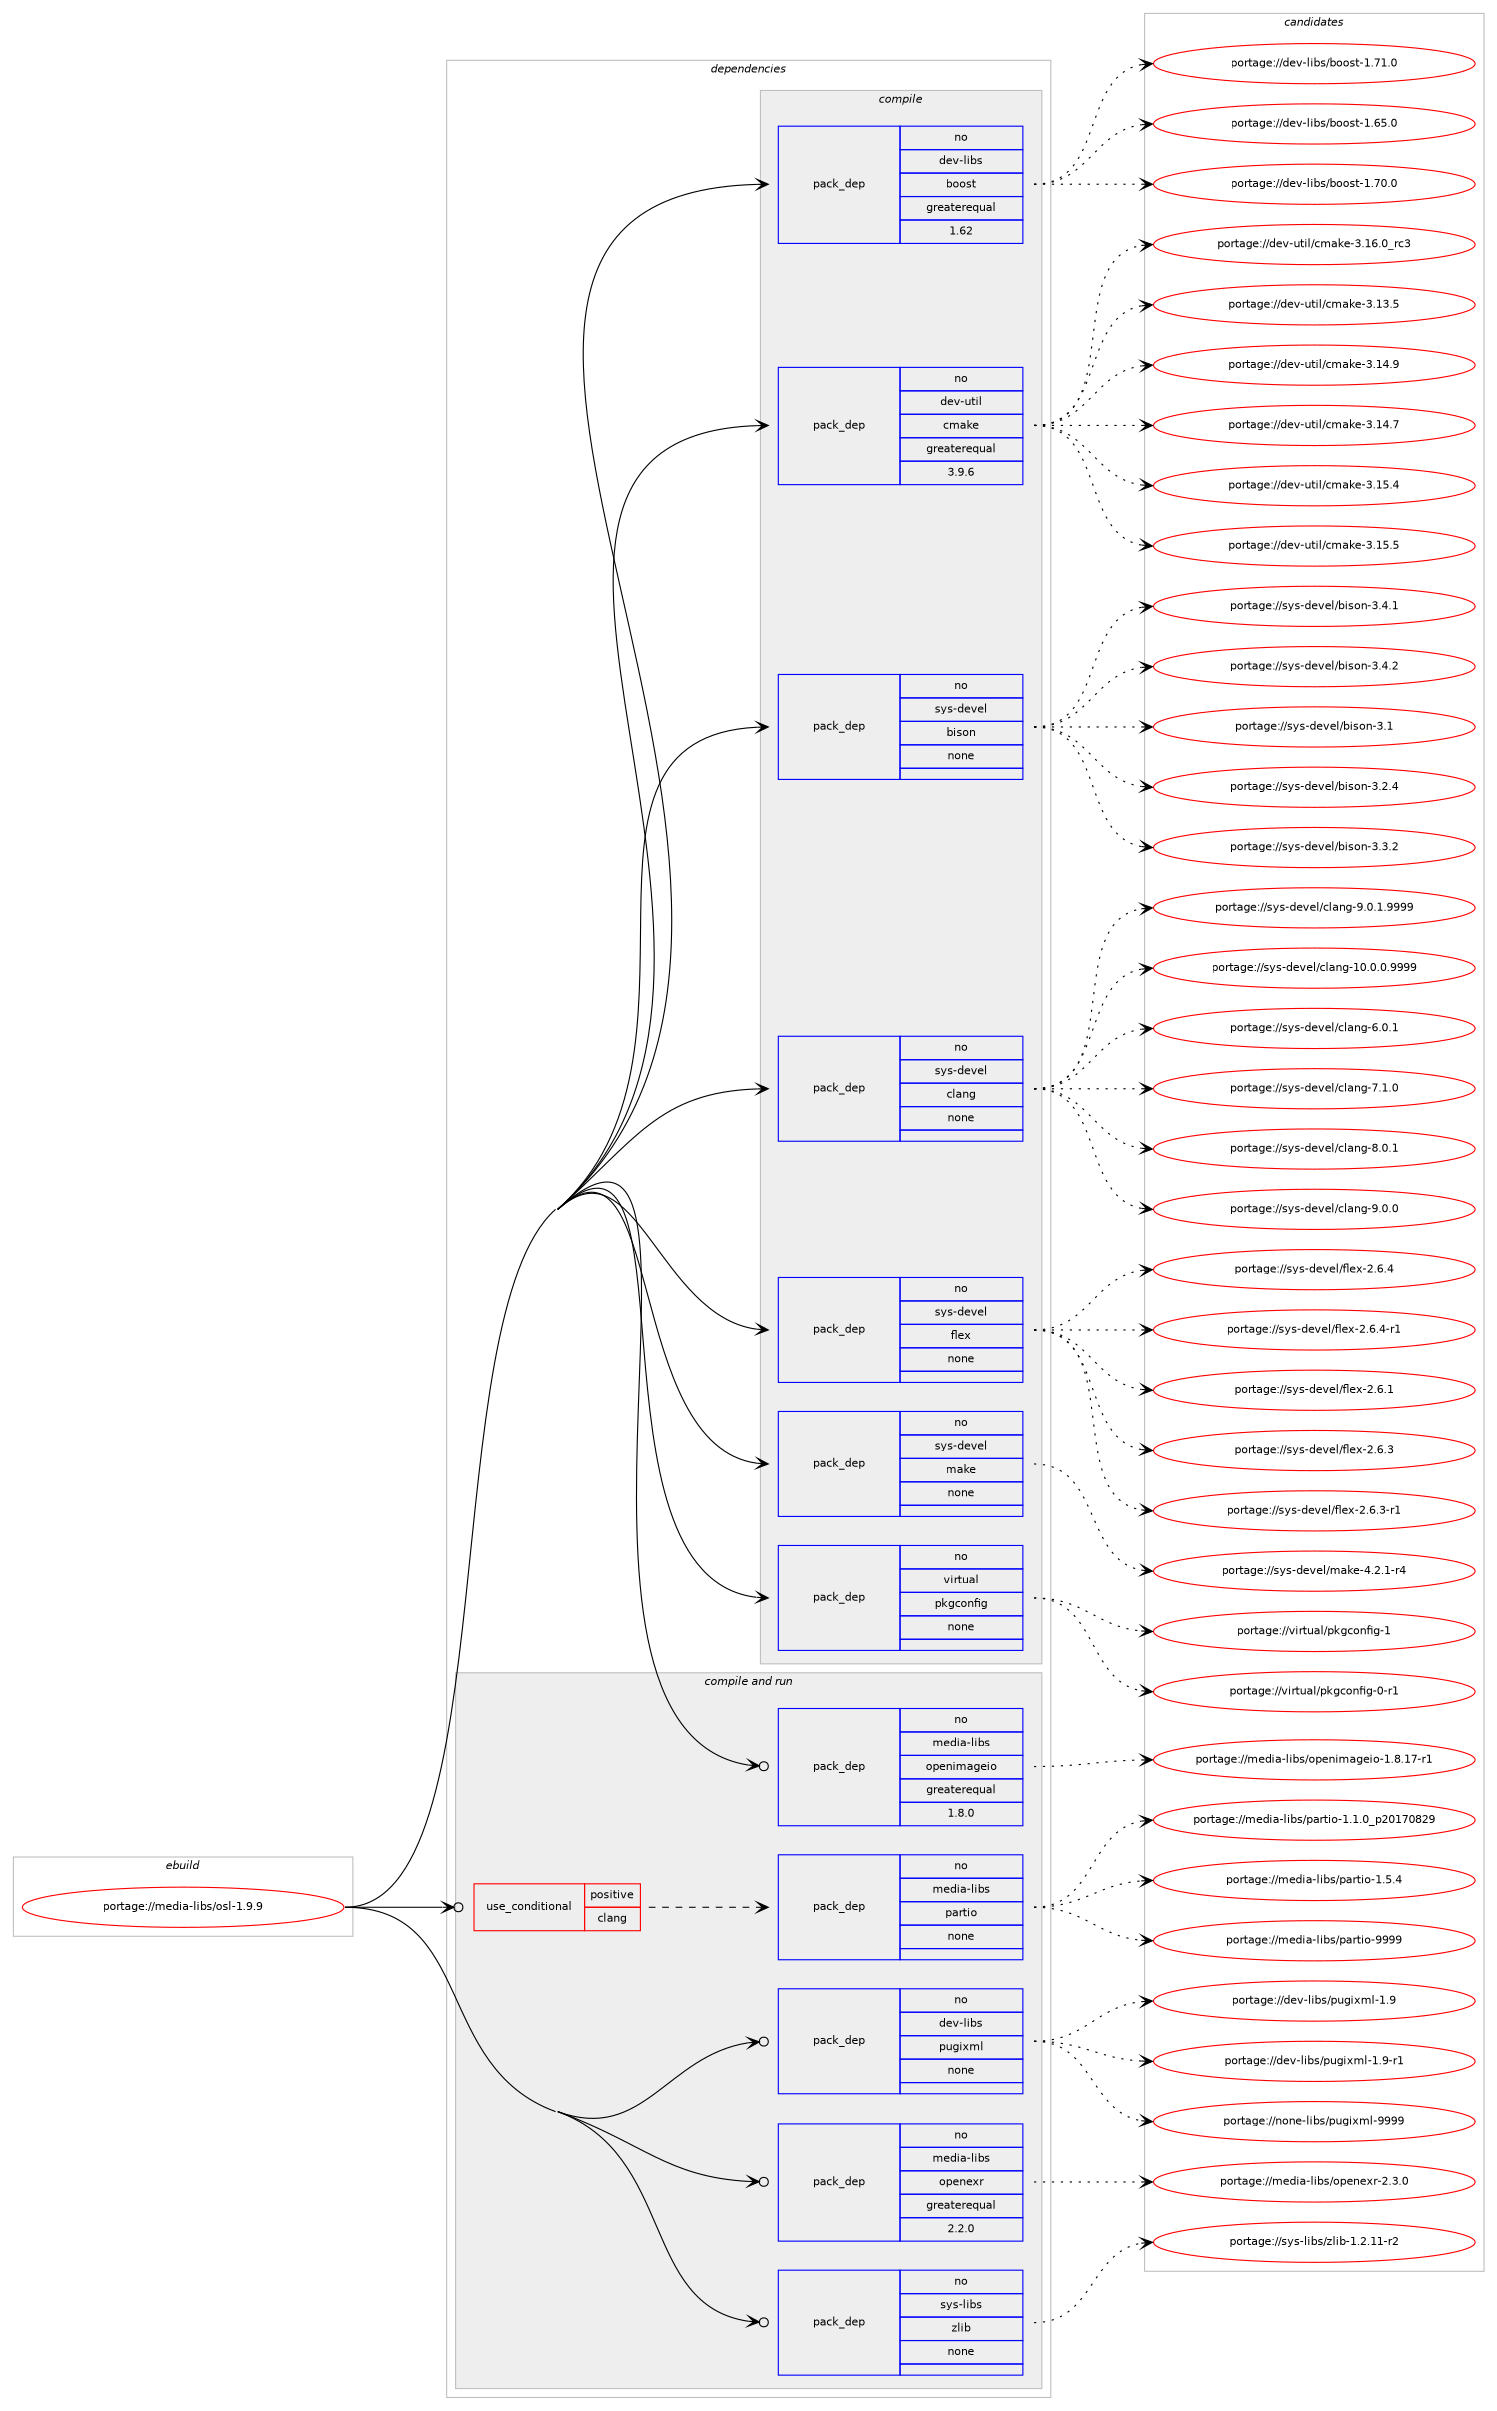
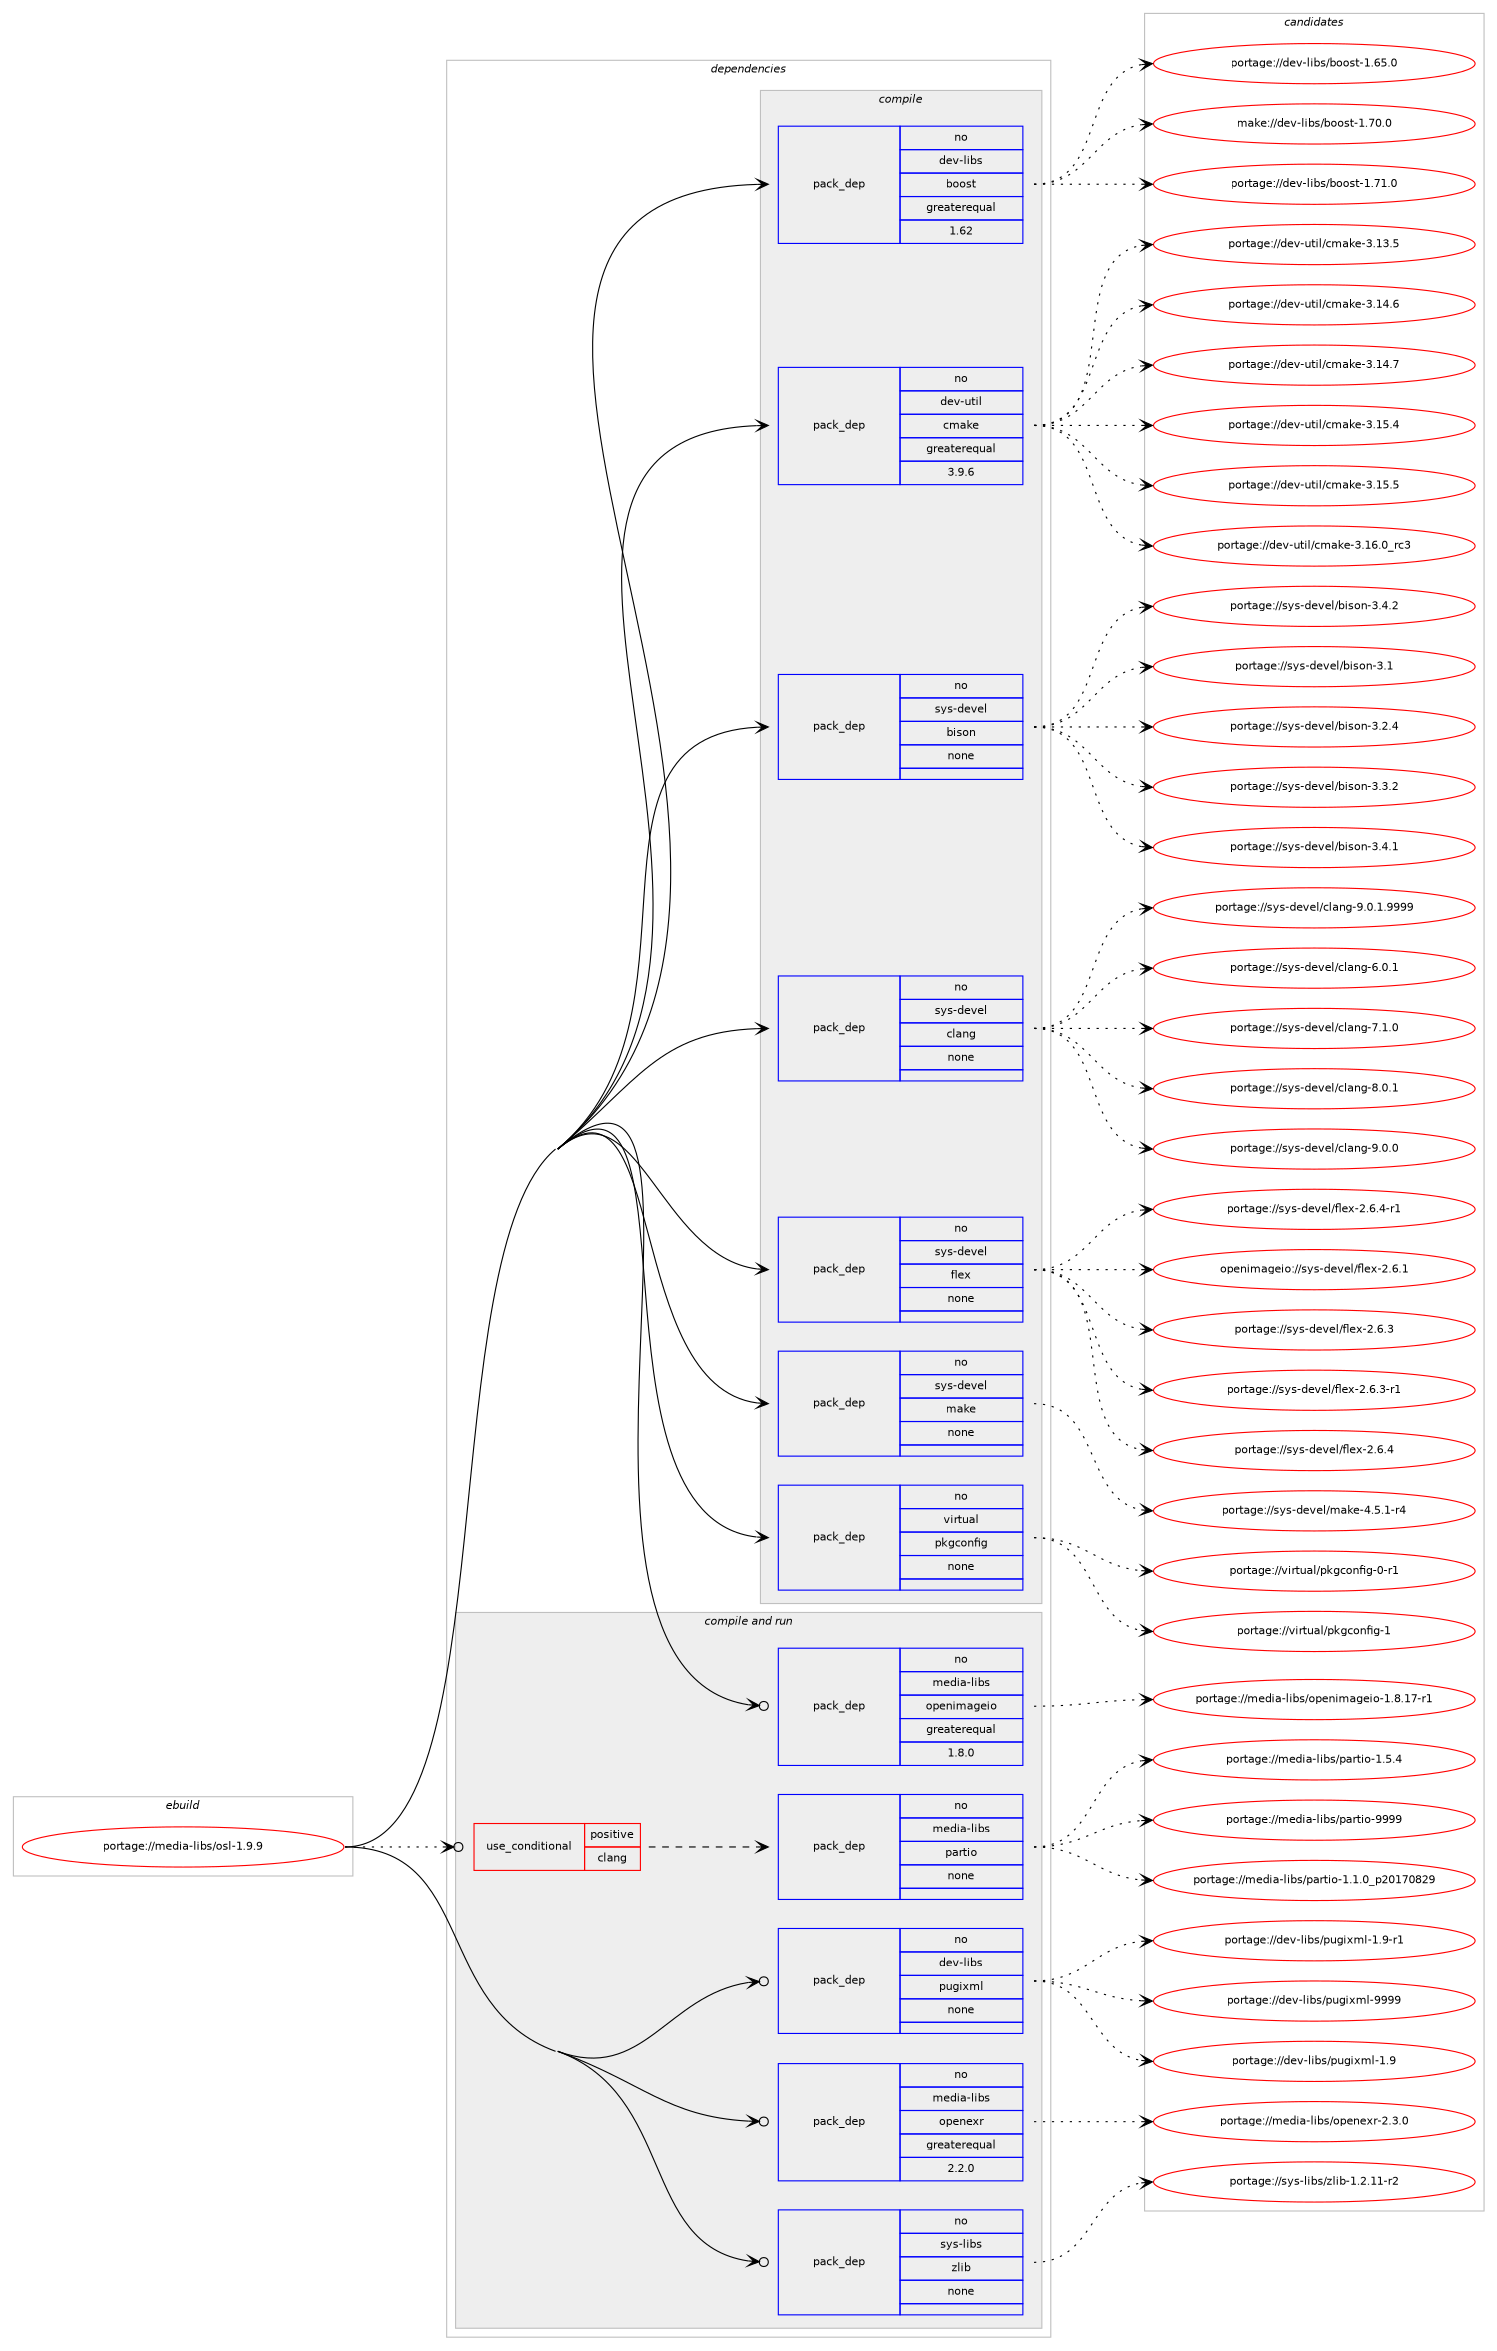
node "portage://dev-libs/boost-1.70.0": label "portage://dev-libs/boost-1.70.0" -> "make://dev-libs/boost-1.70.0"
node "portage://dev-util/cmake-3.14.9": label "portage://dev-util/cmake-3.14.9" -> "portage://dev-util/cmake-3.14.6"
node "portage://sys-devel/clang-10.0.0.9999": removed
node "portage://sys-devel/flex-2.6.1": label "portage://sys-devel/flex-2.6.1" -> "openimageio://sys-devel/flex-2.6.1"
node "portage://sys-devel/make-4.2.1-r4": label "portage://sys-devel/make-4.2.1-r4" -> "portage://sys-devel/make-4.5.1-r4"
edge "portage://media-libs/osl-1.9.9" -> "use_conditional": style solid -> dotted
node "portage://none-libs/pugixml-9999": label "portage://none-libs/pugixml-9999" -> "portage://dev-libs/pugixml-9999"
